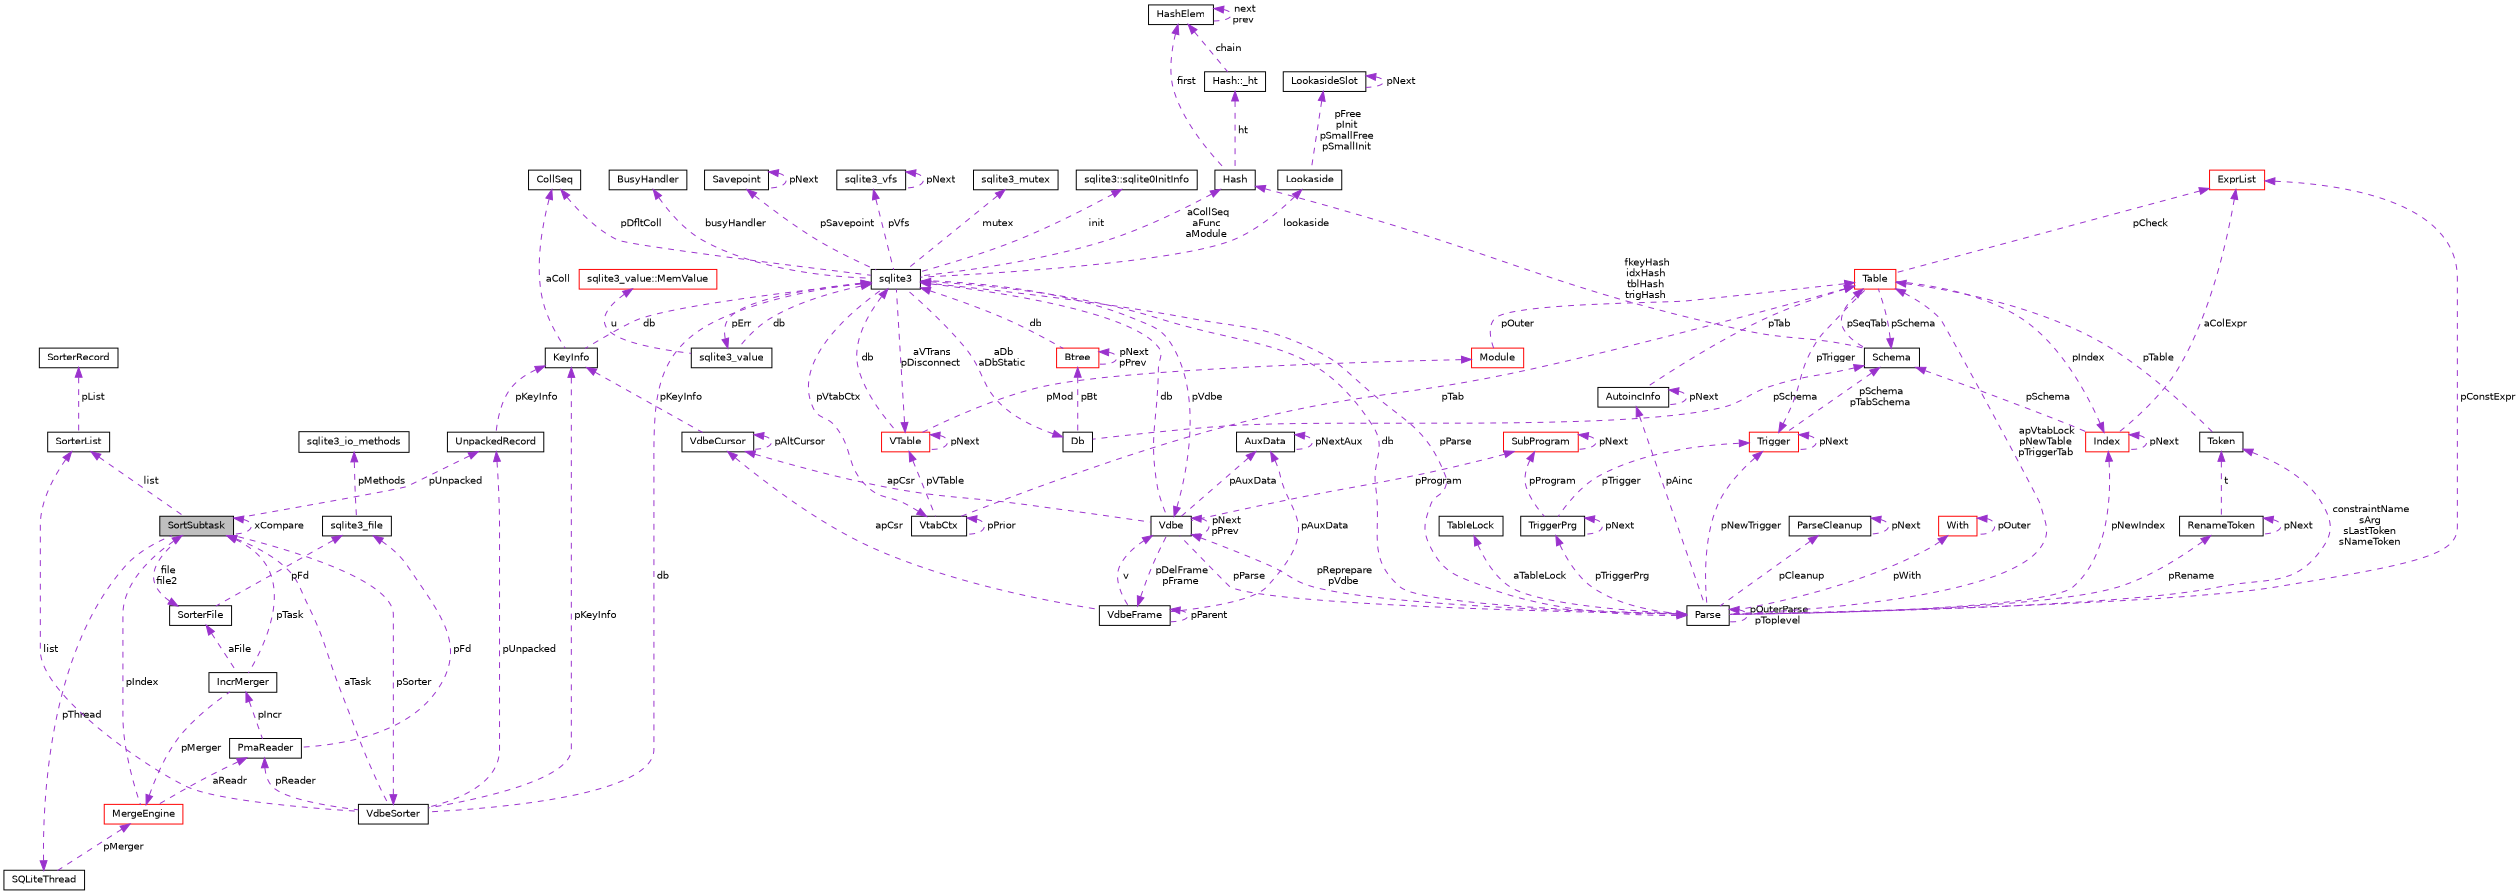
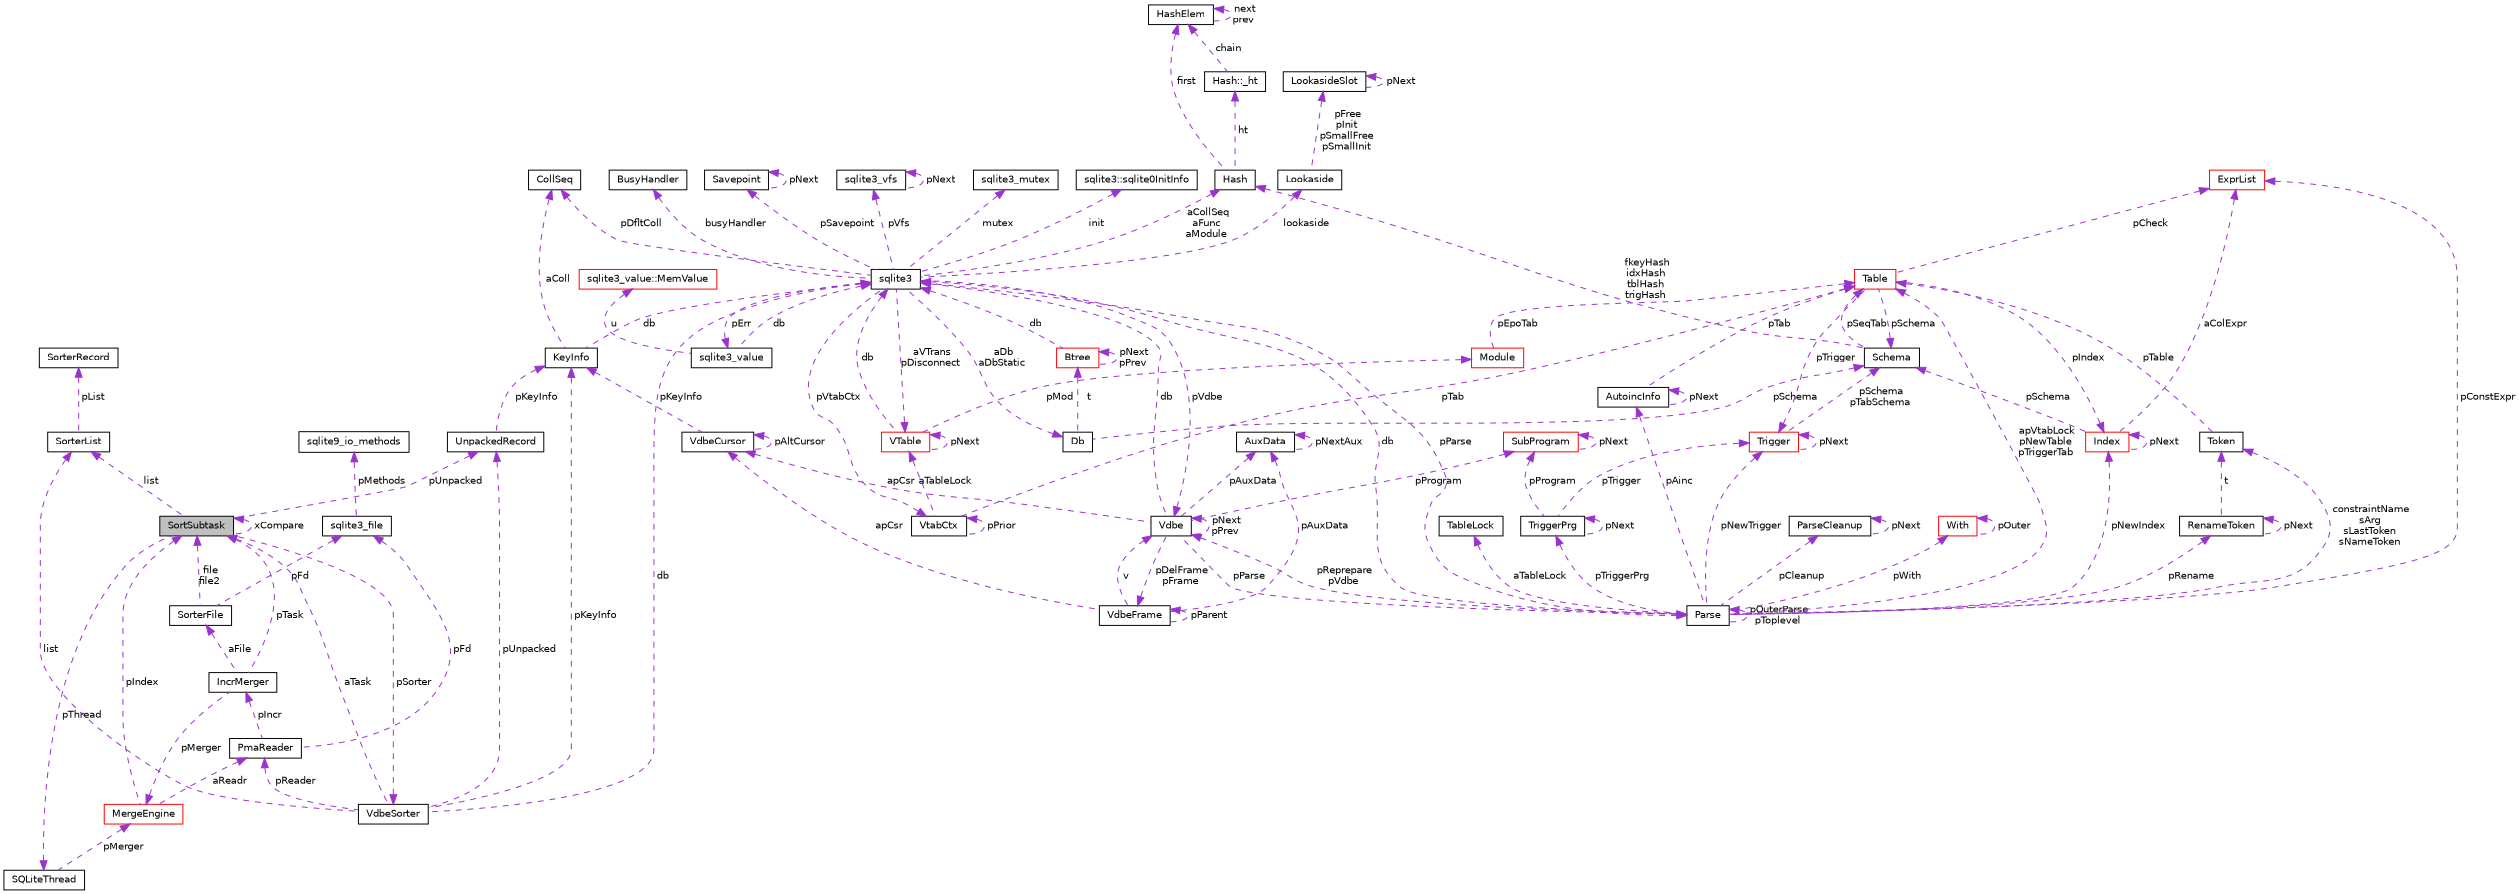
edge "Module" -> "Table": label " pOuter" -> " pEpoTab"
edge "Db" -> "Btree": label " pBt" -> " t"
node "sqlite3_io_methods": label "sqlite3_io_methods" -> "sqlite9_io_methods"
edge "VtabCtx" -> "VTable": label " pVTable" -> " aTableLock"
edge "SortSubtask" -> "SorterFile": reversed
